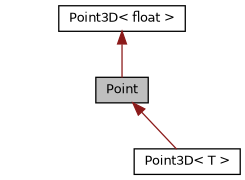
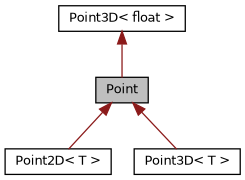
node "Point2D< T >": added
